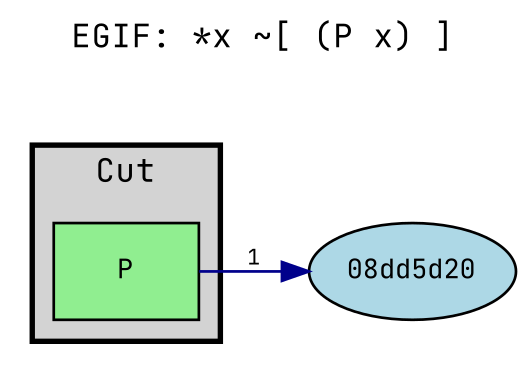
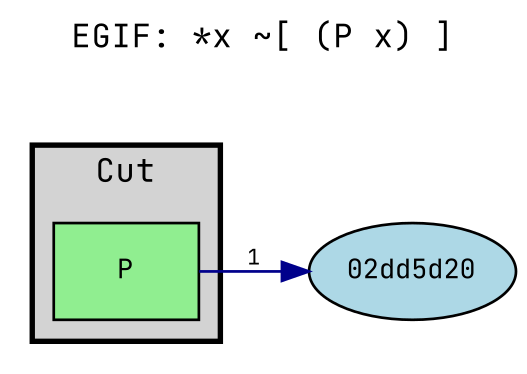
node "08dd5d20": label "08dd5d20" -> "02dd5d20"
